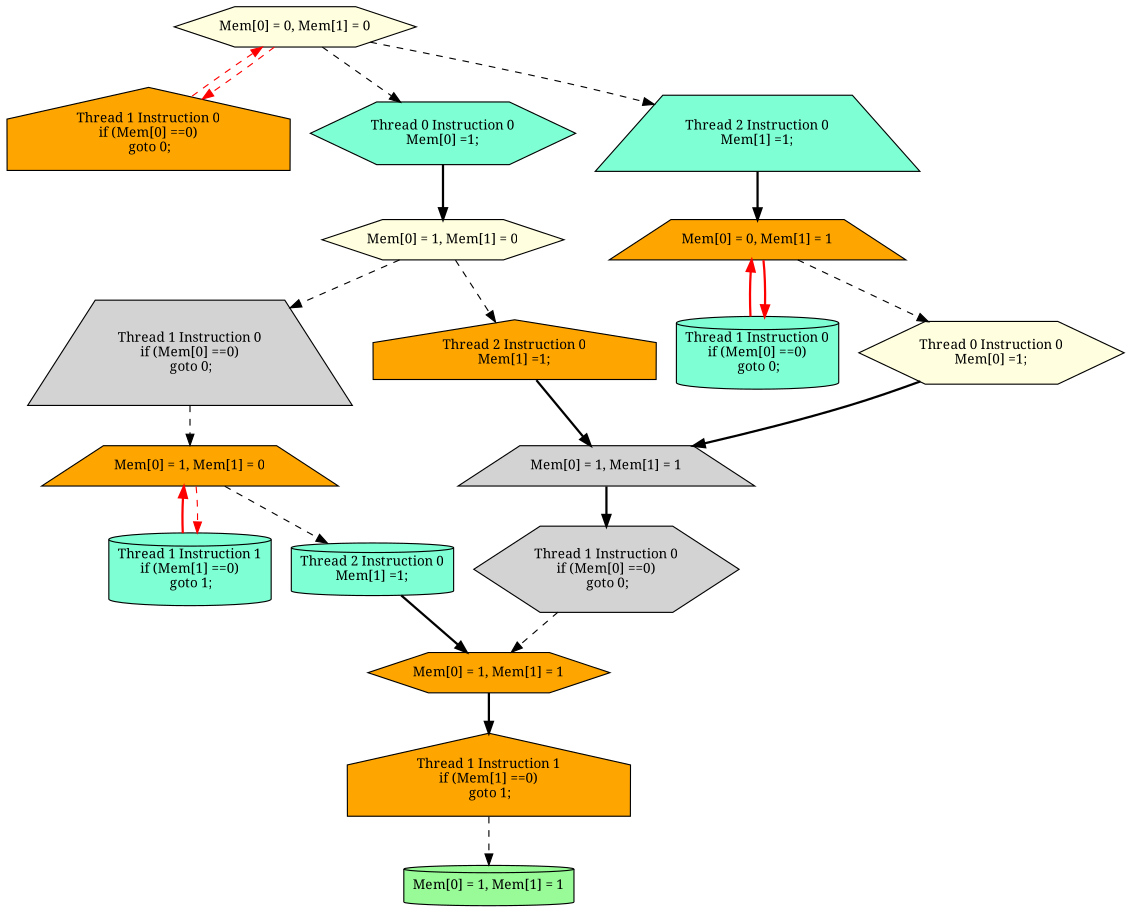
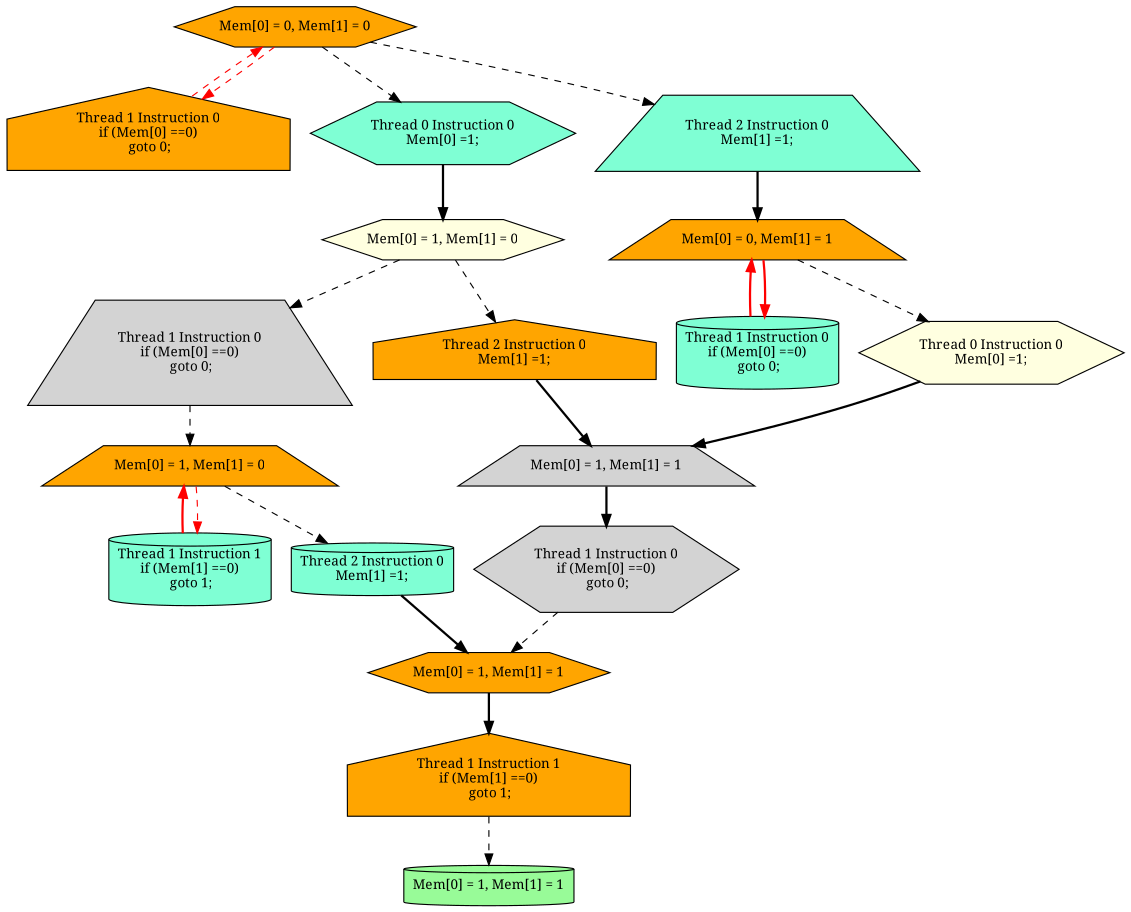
node "Mem[0] = 0, Mem[1] = 0": fillcolor lightyellow -> orange
